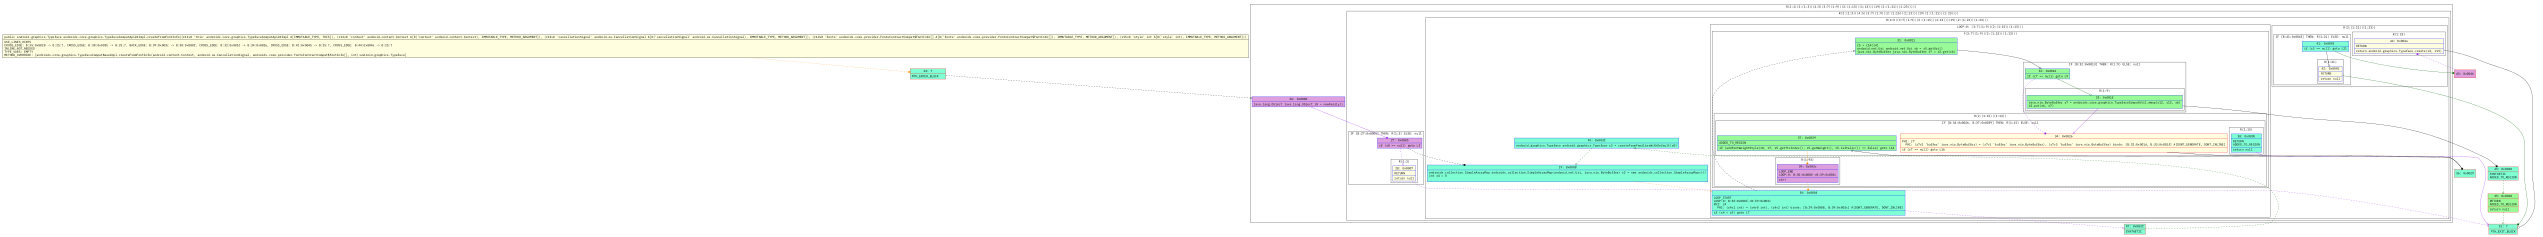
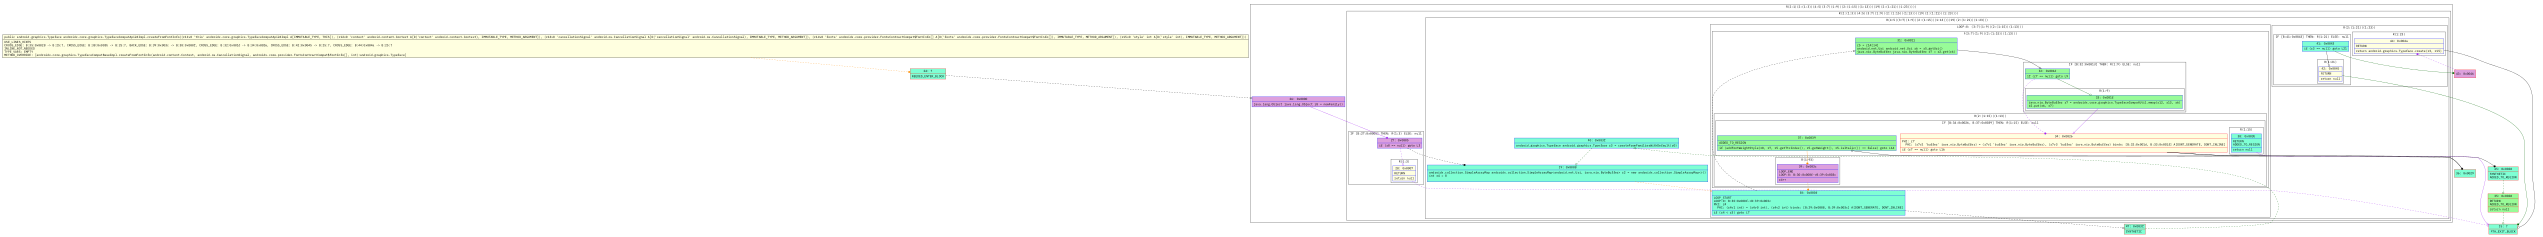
node "24: ?": text "MTH_ENTER_BLOCK" -> "NEEDED_ENTER_BLOCK"
edge "33: 0x001f" -> "45: 0x0028": now "34: 0x0026" -> "45: 0x0028"
edge "30: 0x000f" -> "47: 0x003f": color purple -> black
